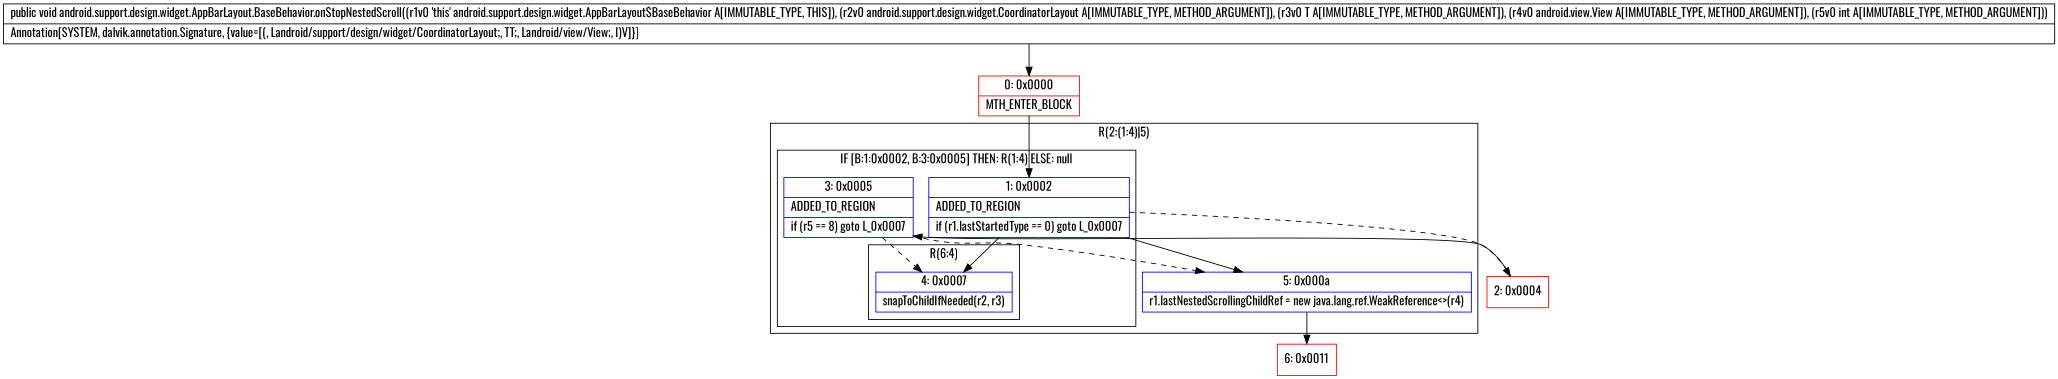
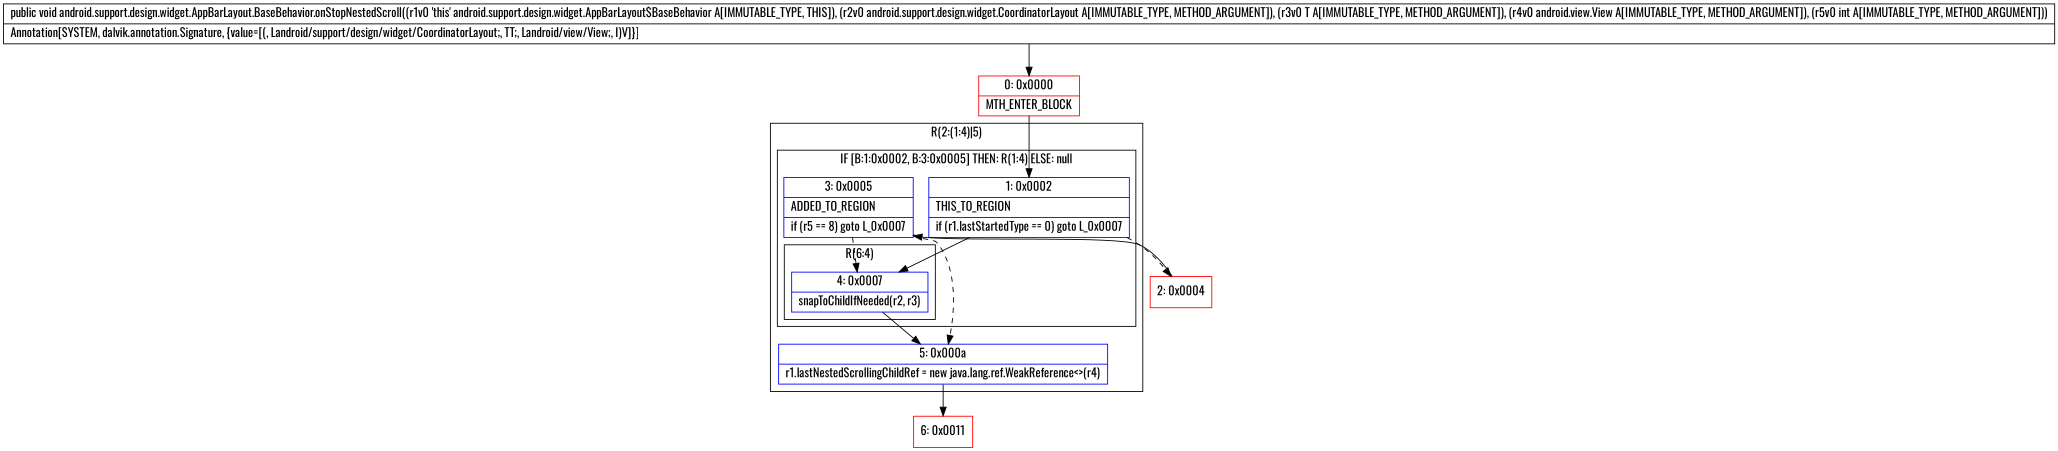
node "1: 0x0002": text "ADDED_TO_REGION" -> "THIS_TO_REGION"
edge "1: 0x0002" -> "5: 0x000a": now "4: 0x0007" -> "5: 0x000a"
